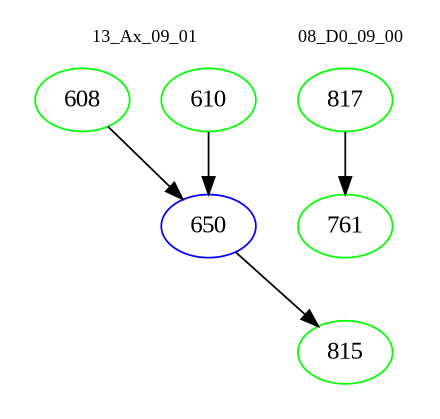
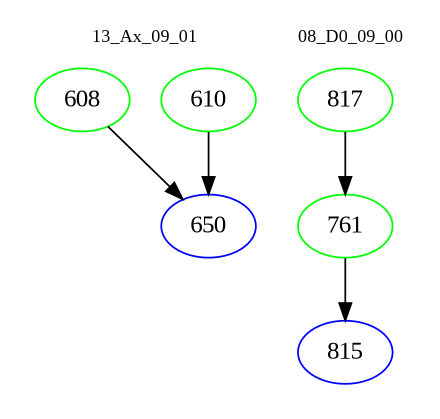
edge "650" -> "815": now "761" -> "815"
node "815": color green -> blue
